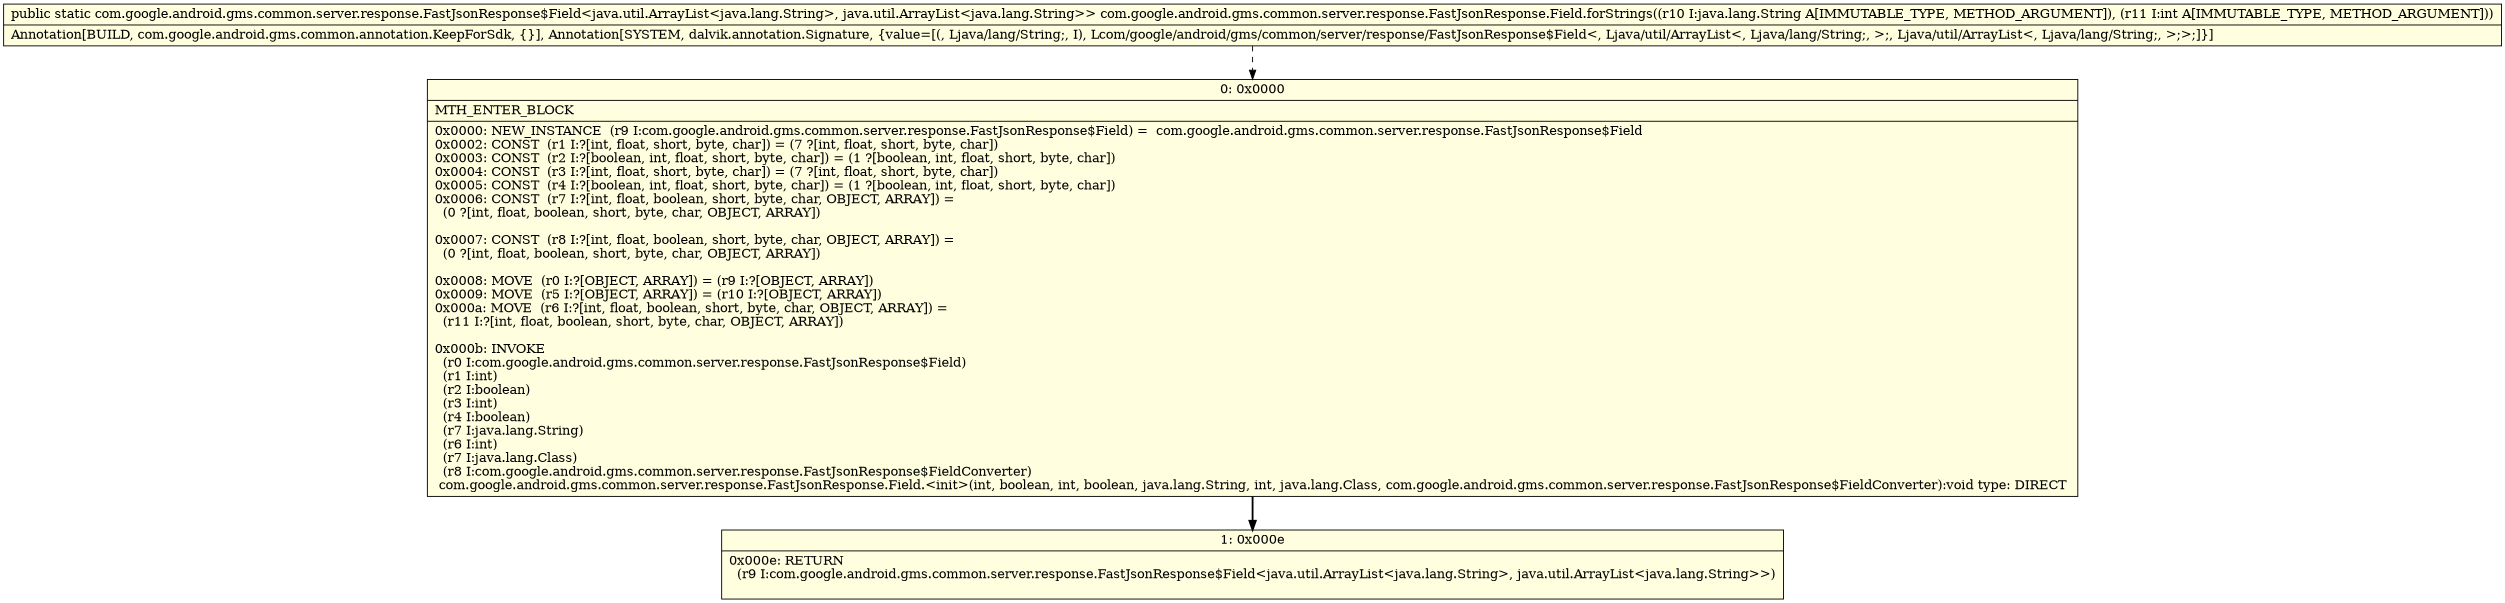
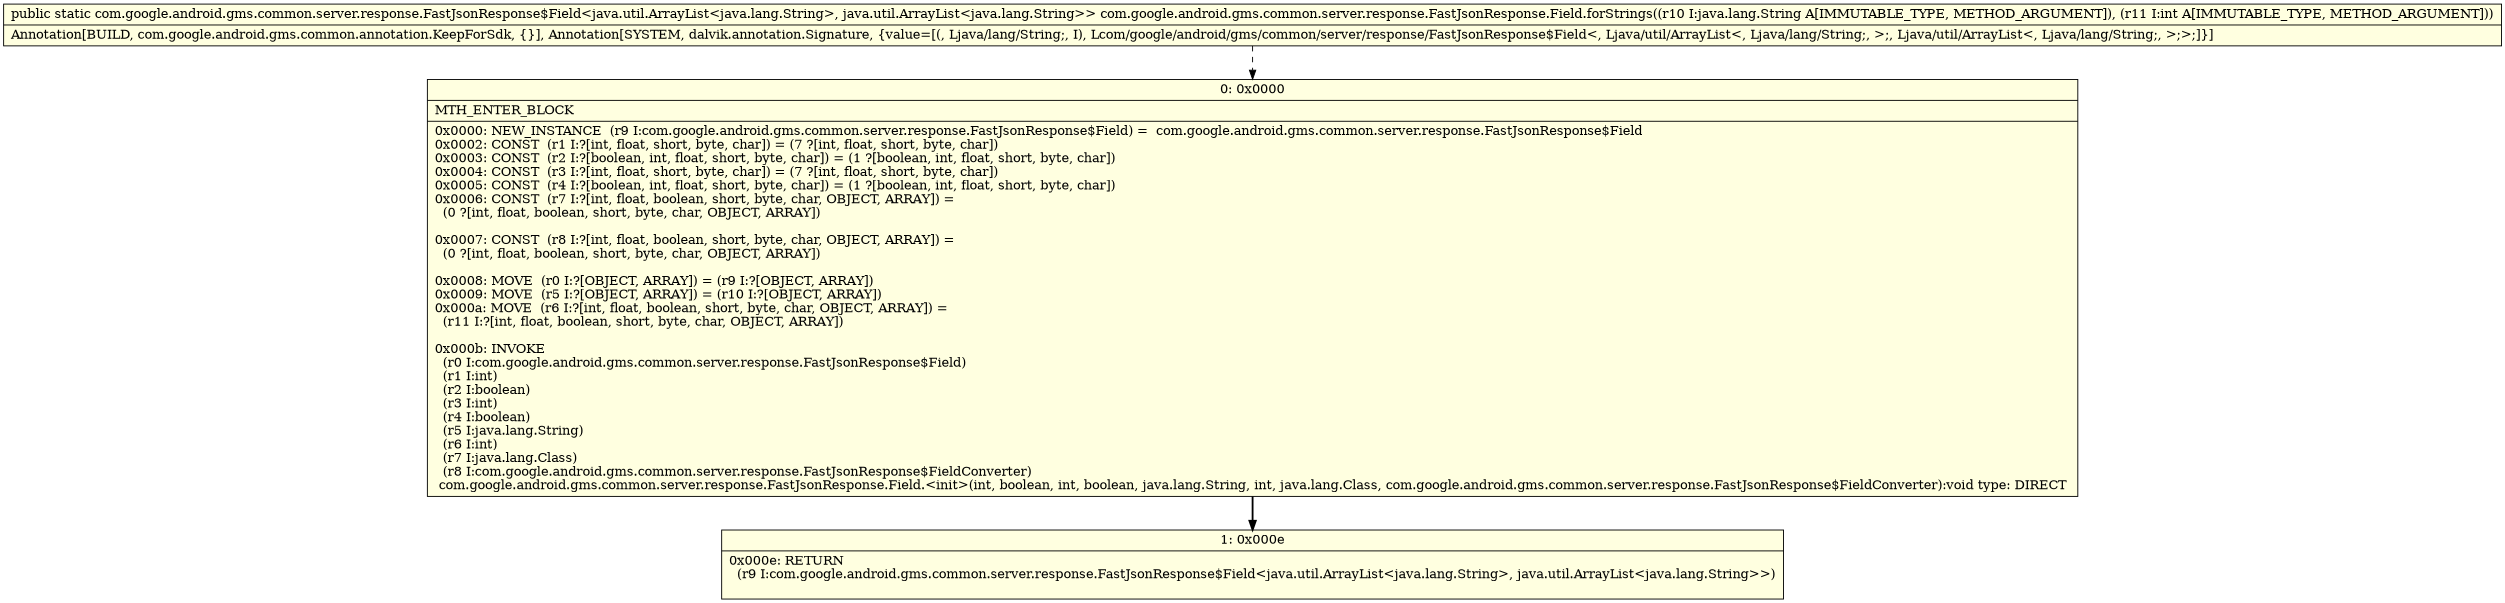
node "0: 0x0000": text "(r7 I:java.lang.String)" -> "(r5 I:java.lang.String)"
